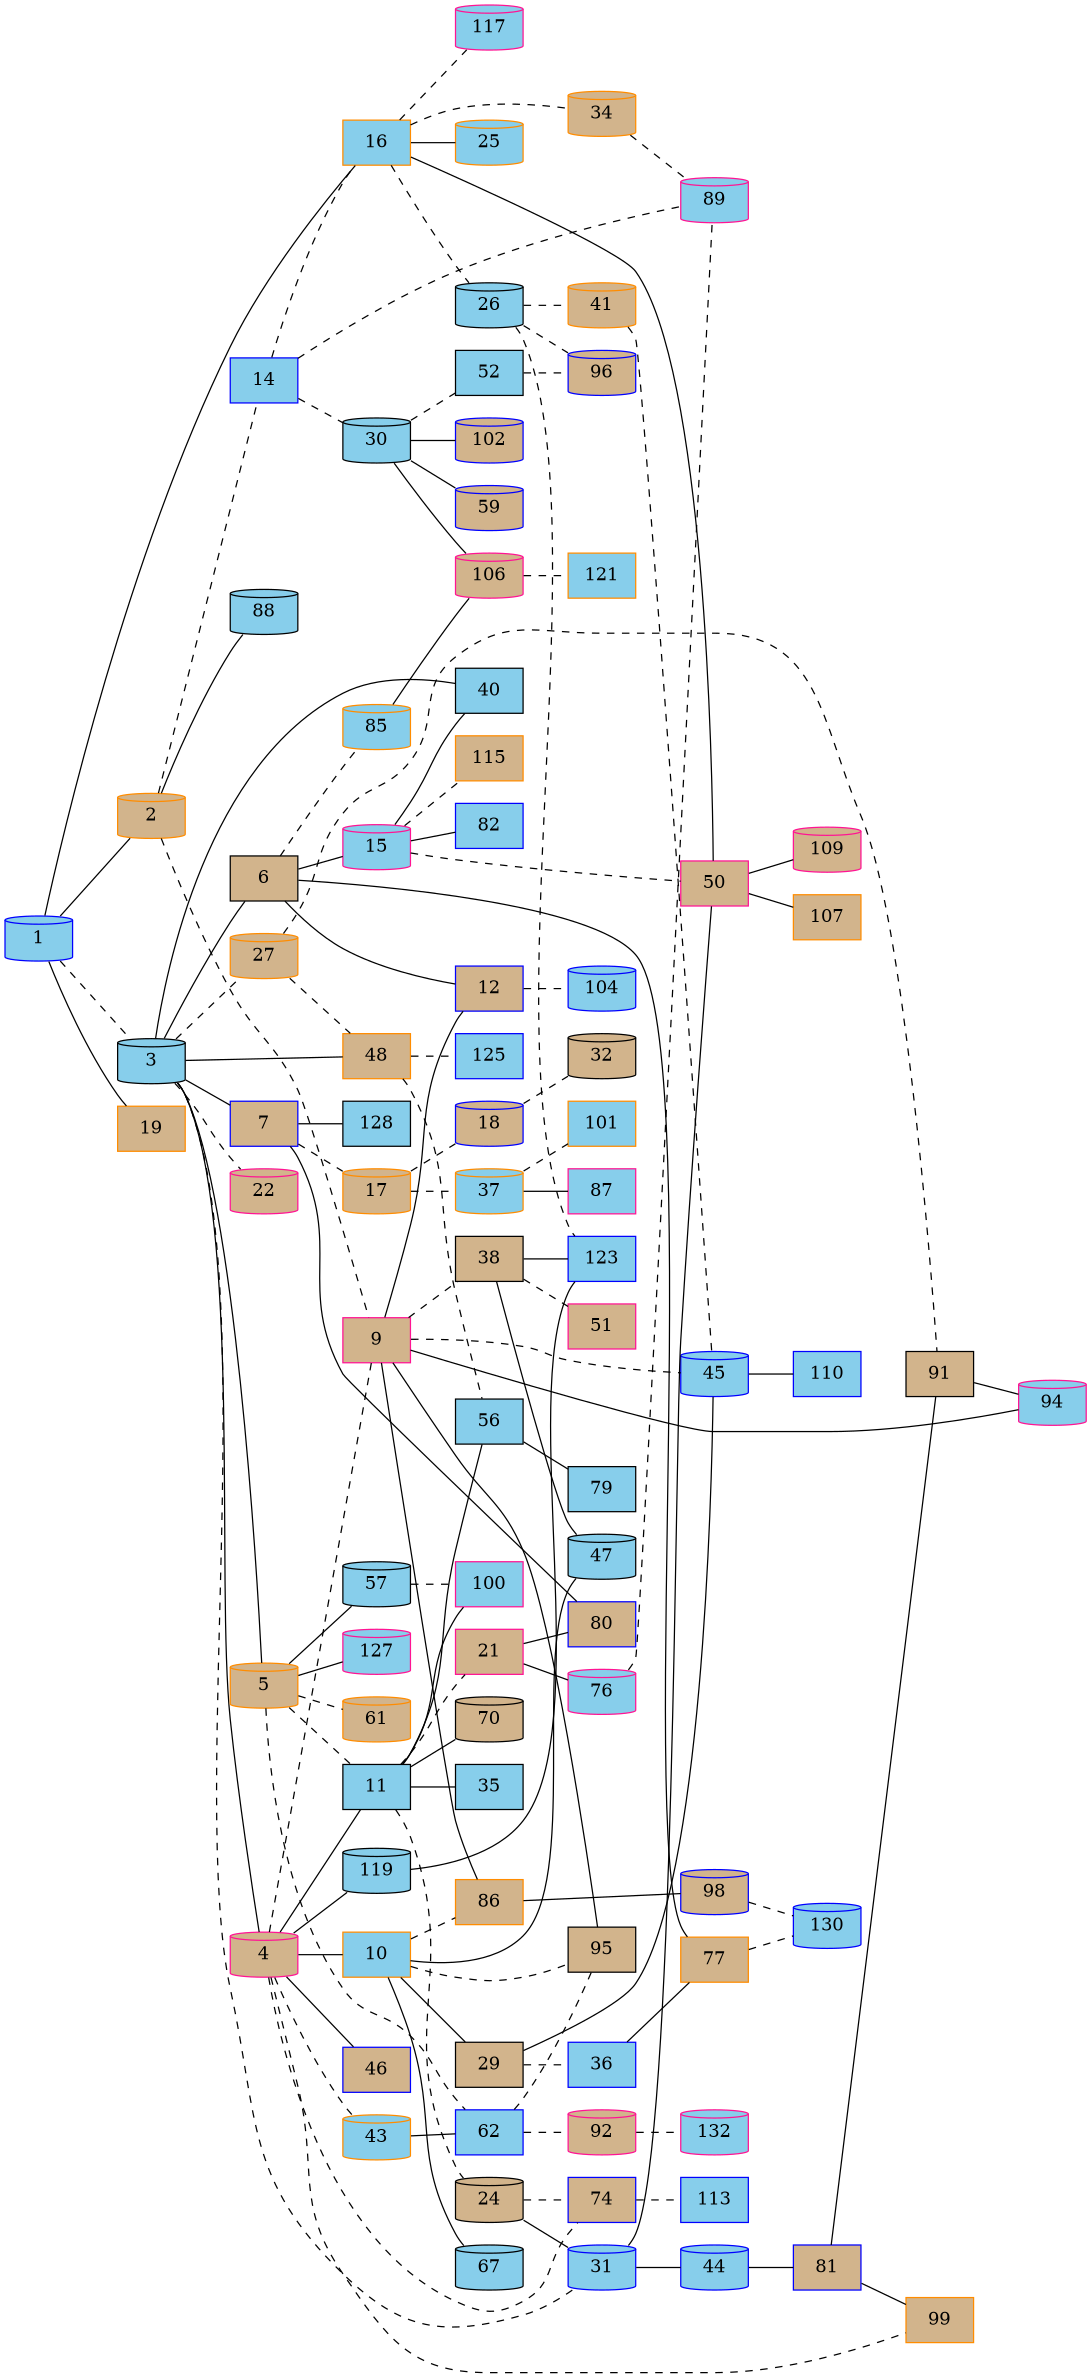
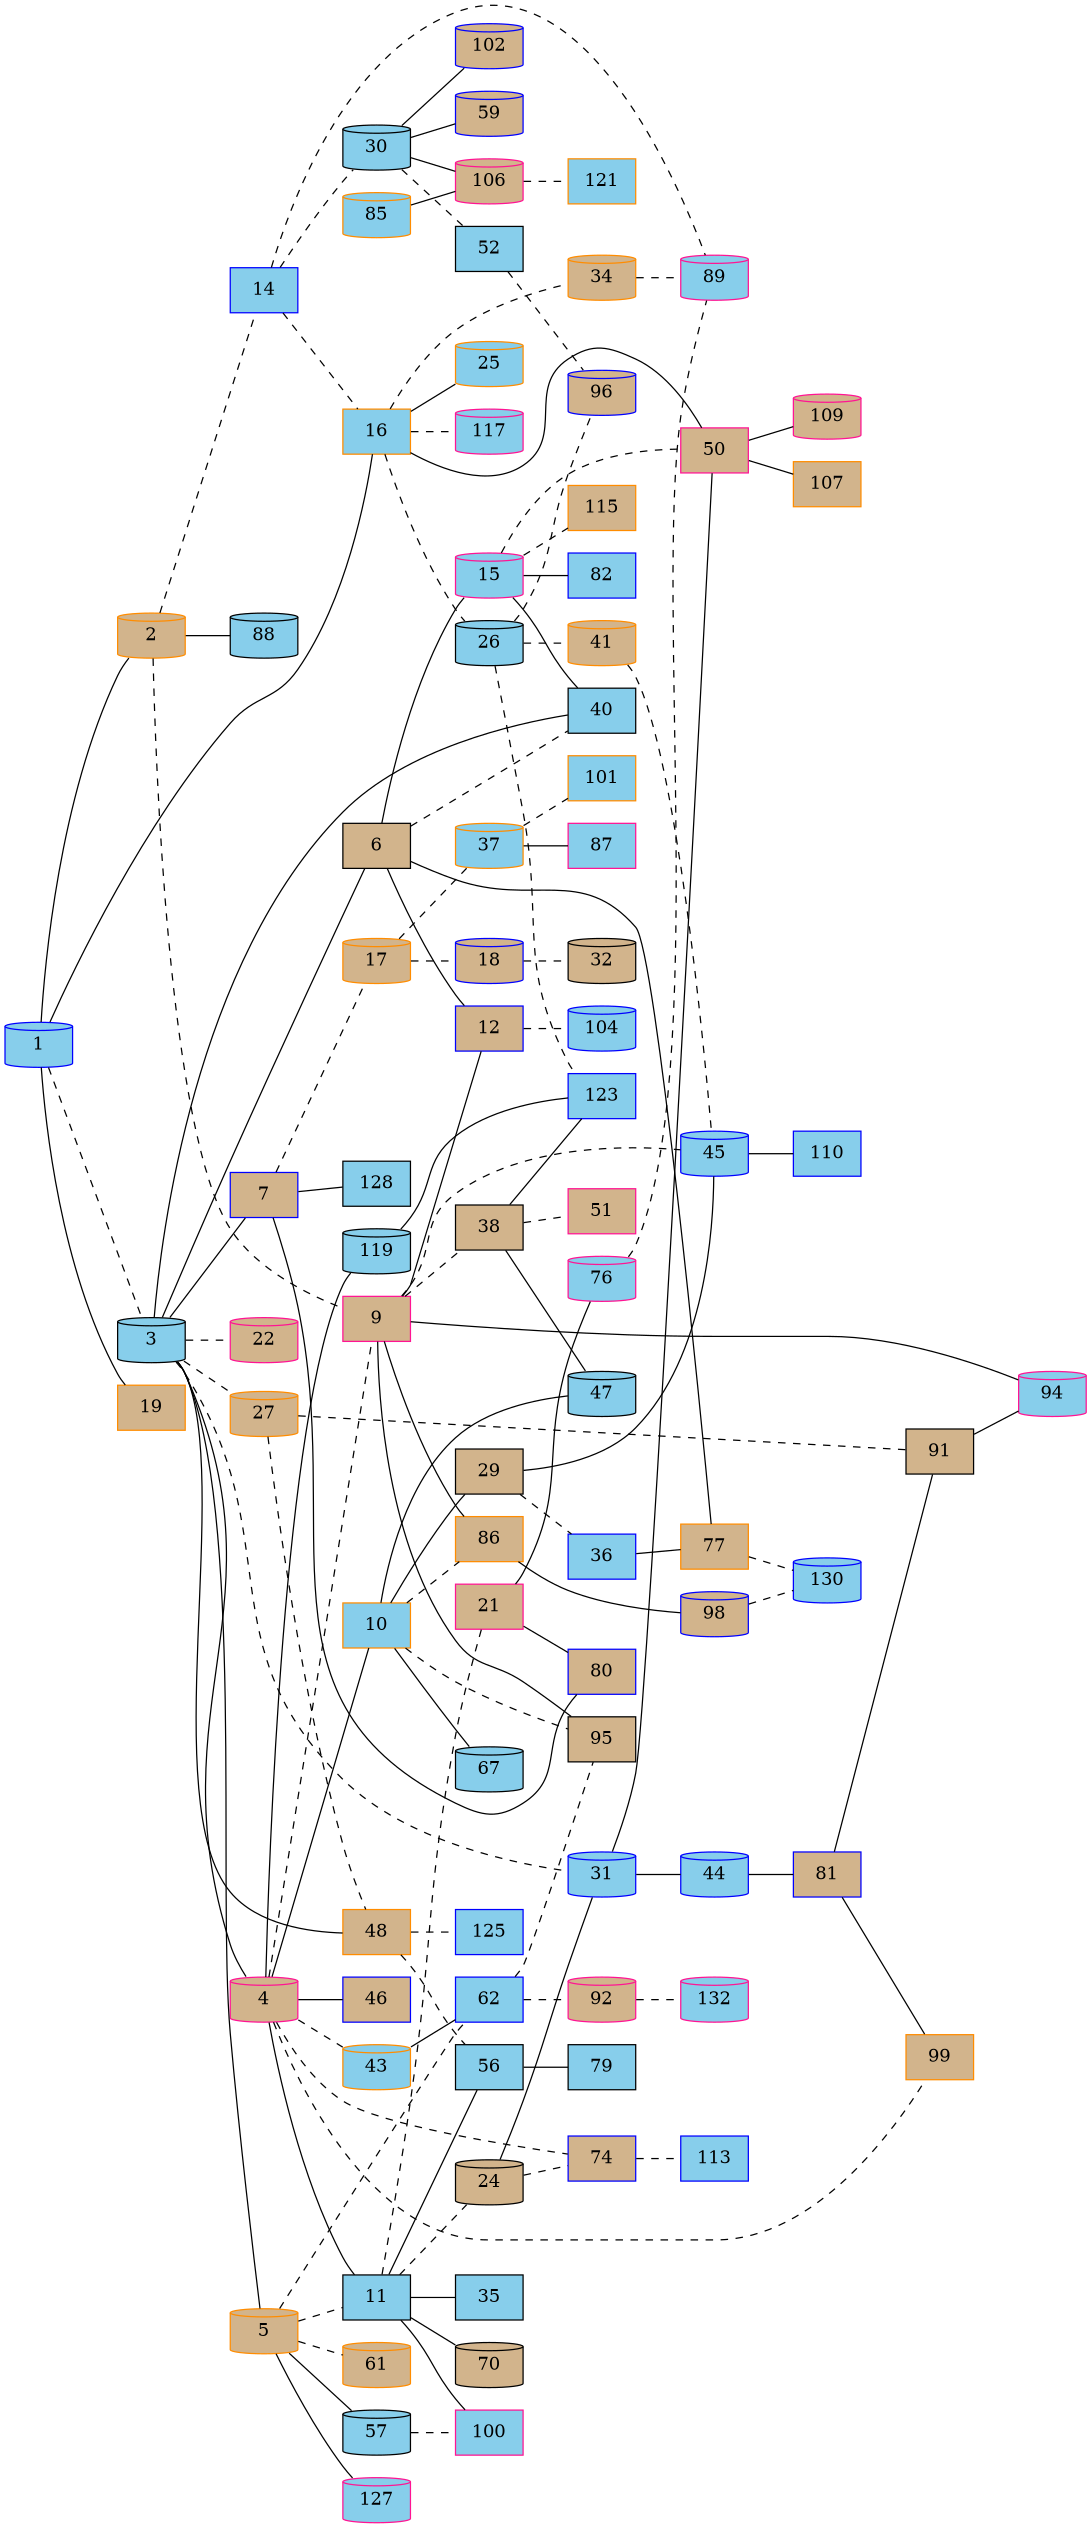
edge "85" -- "6": now "40" -- "6"
